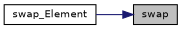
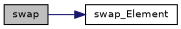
edge "swap_Element" -> "swap": reversed
